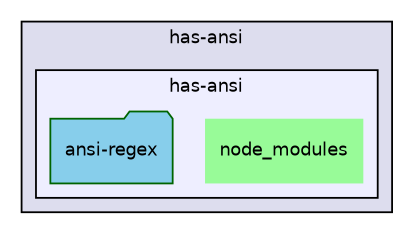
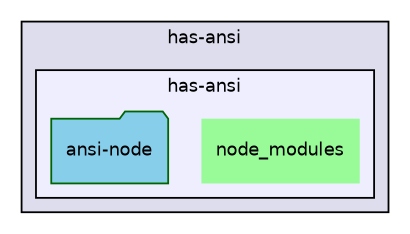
node "ansi-regex": label "ansi-regex" -> "ansi-node"
